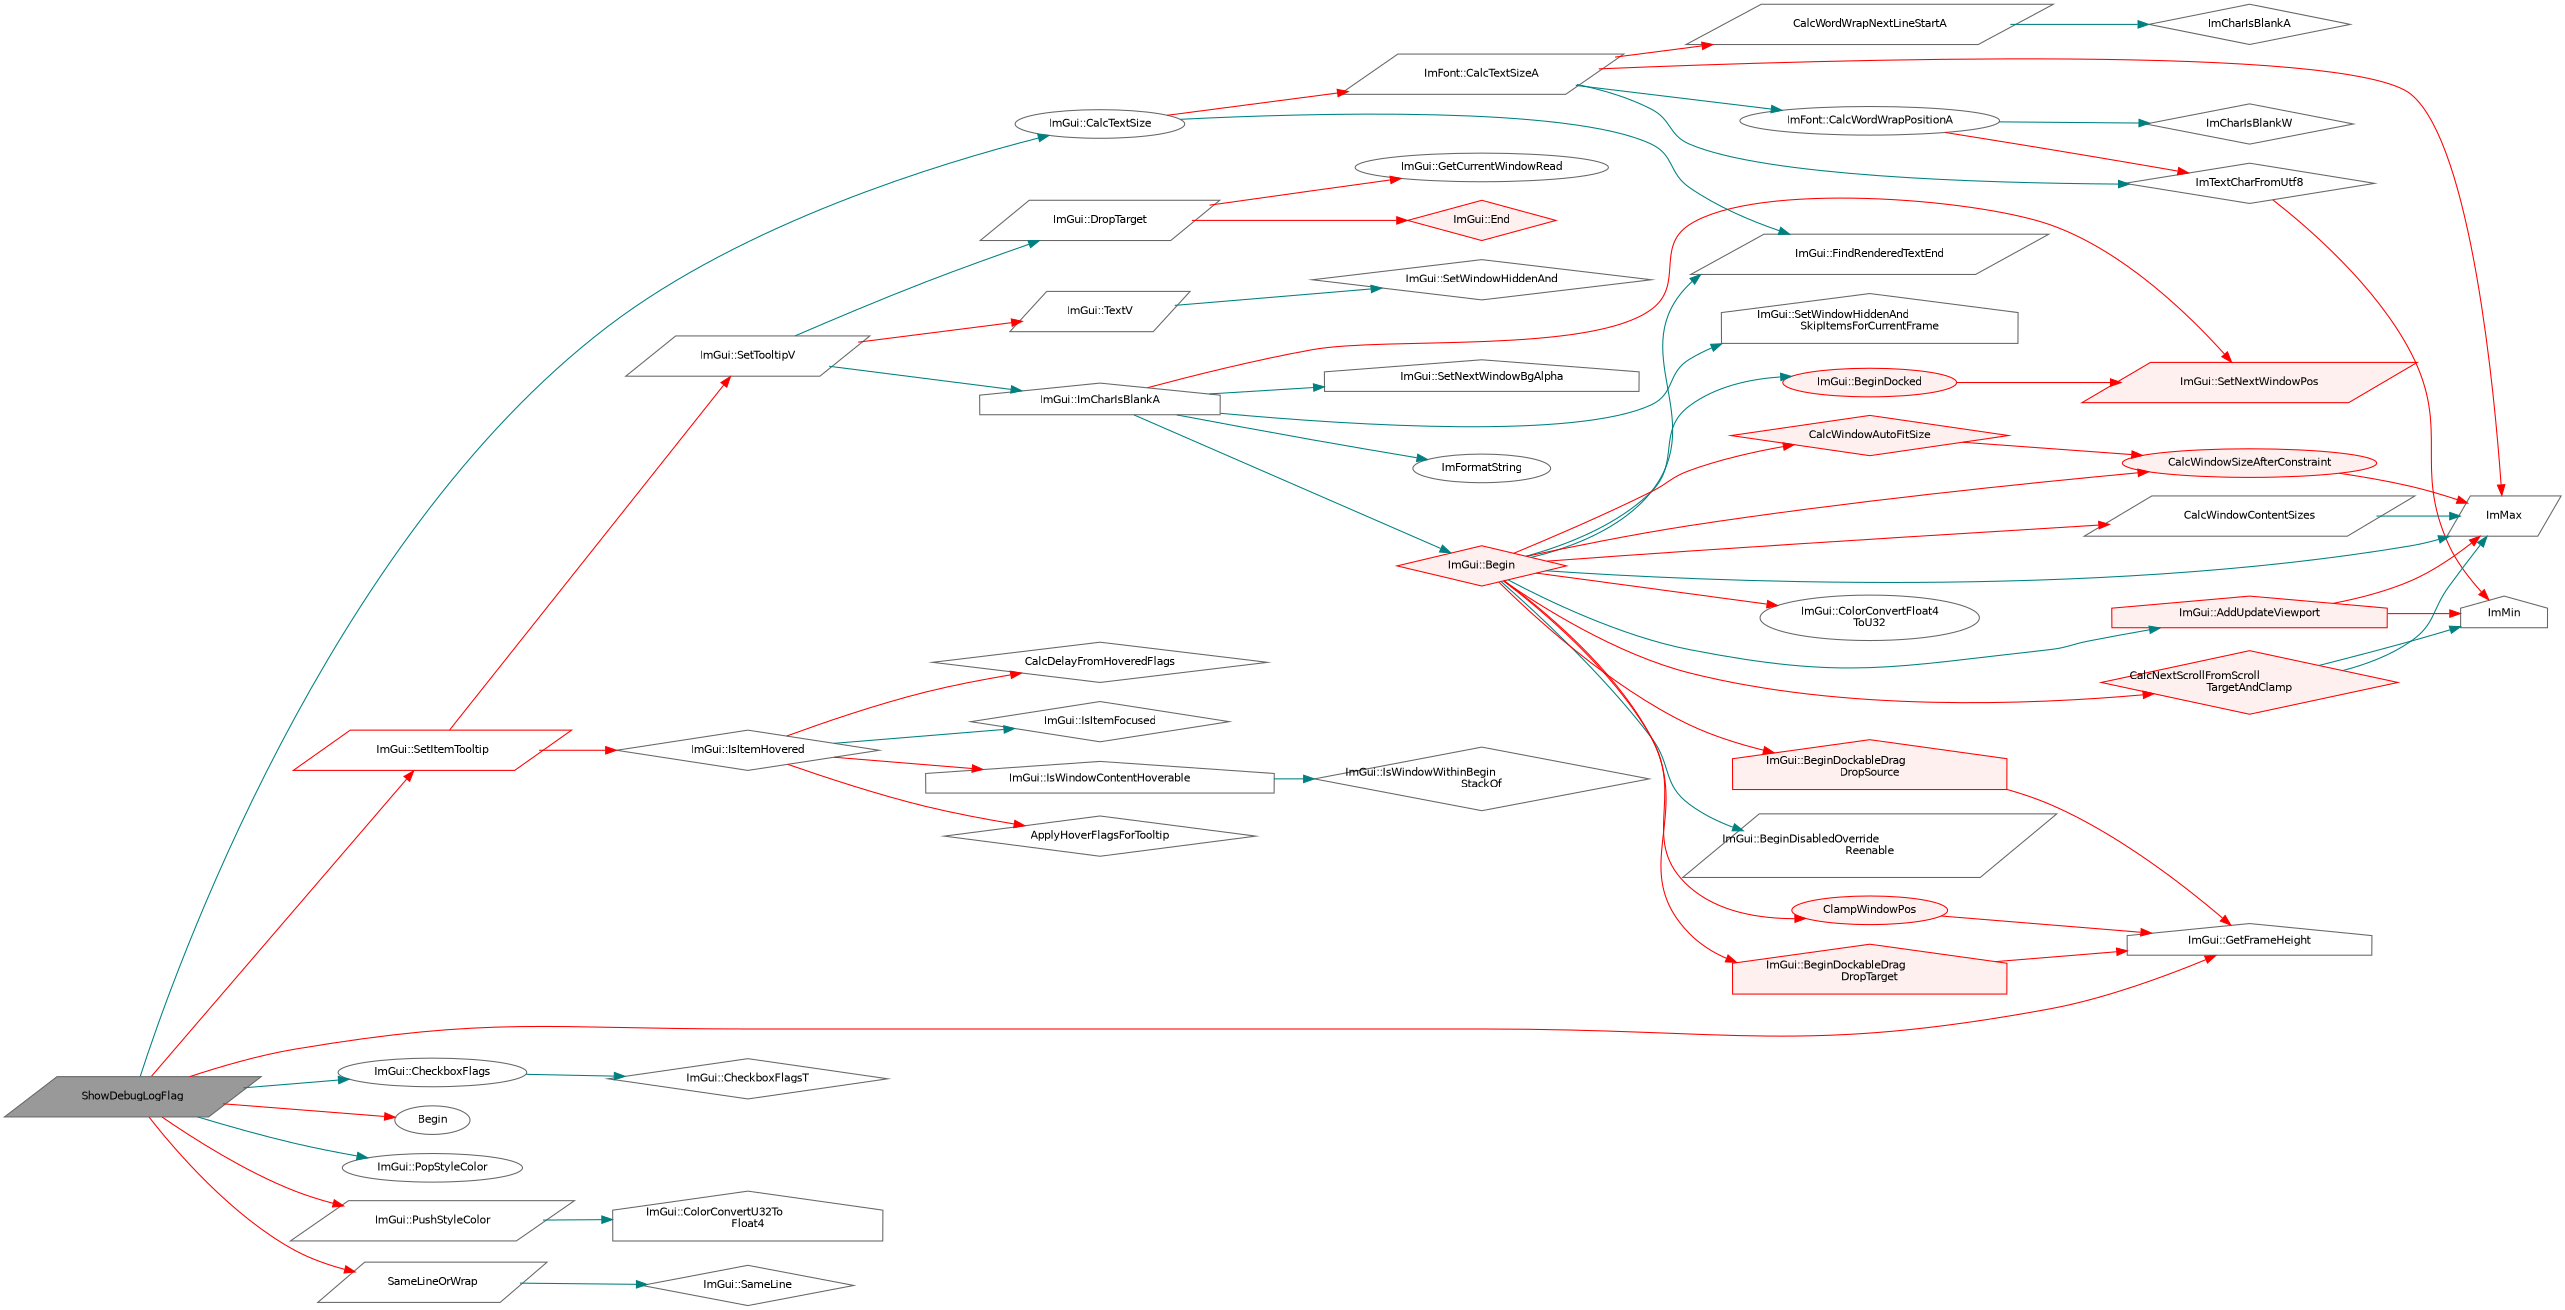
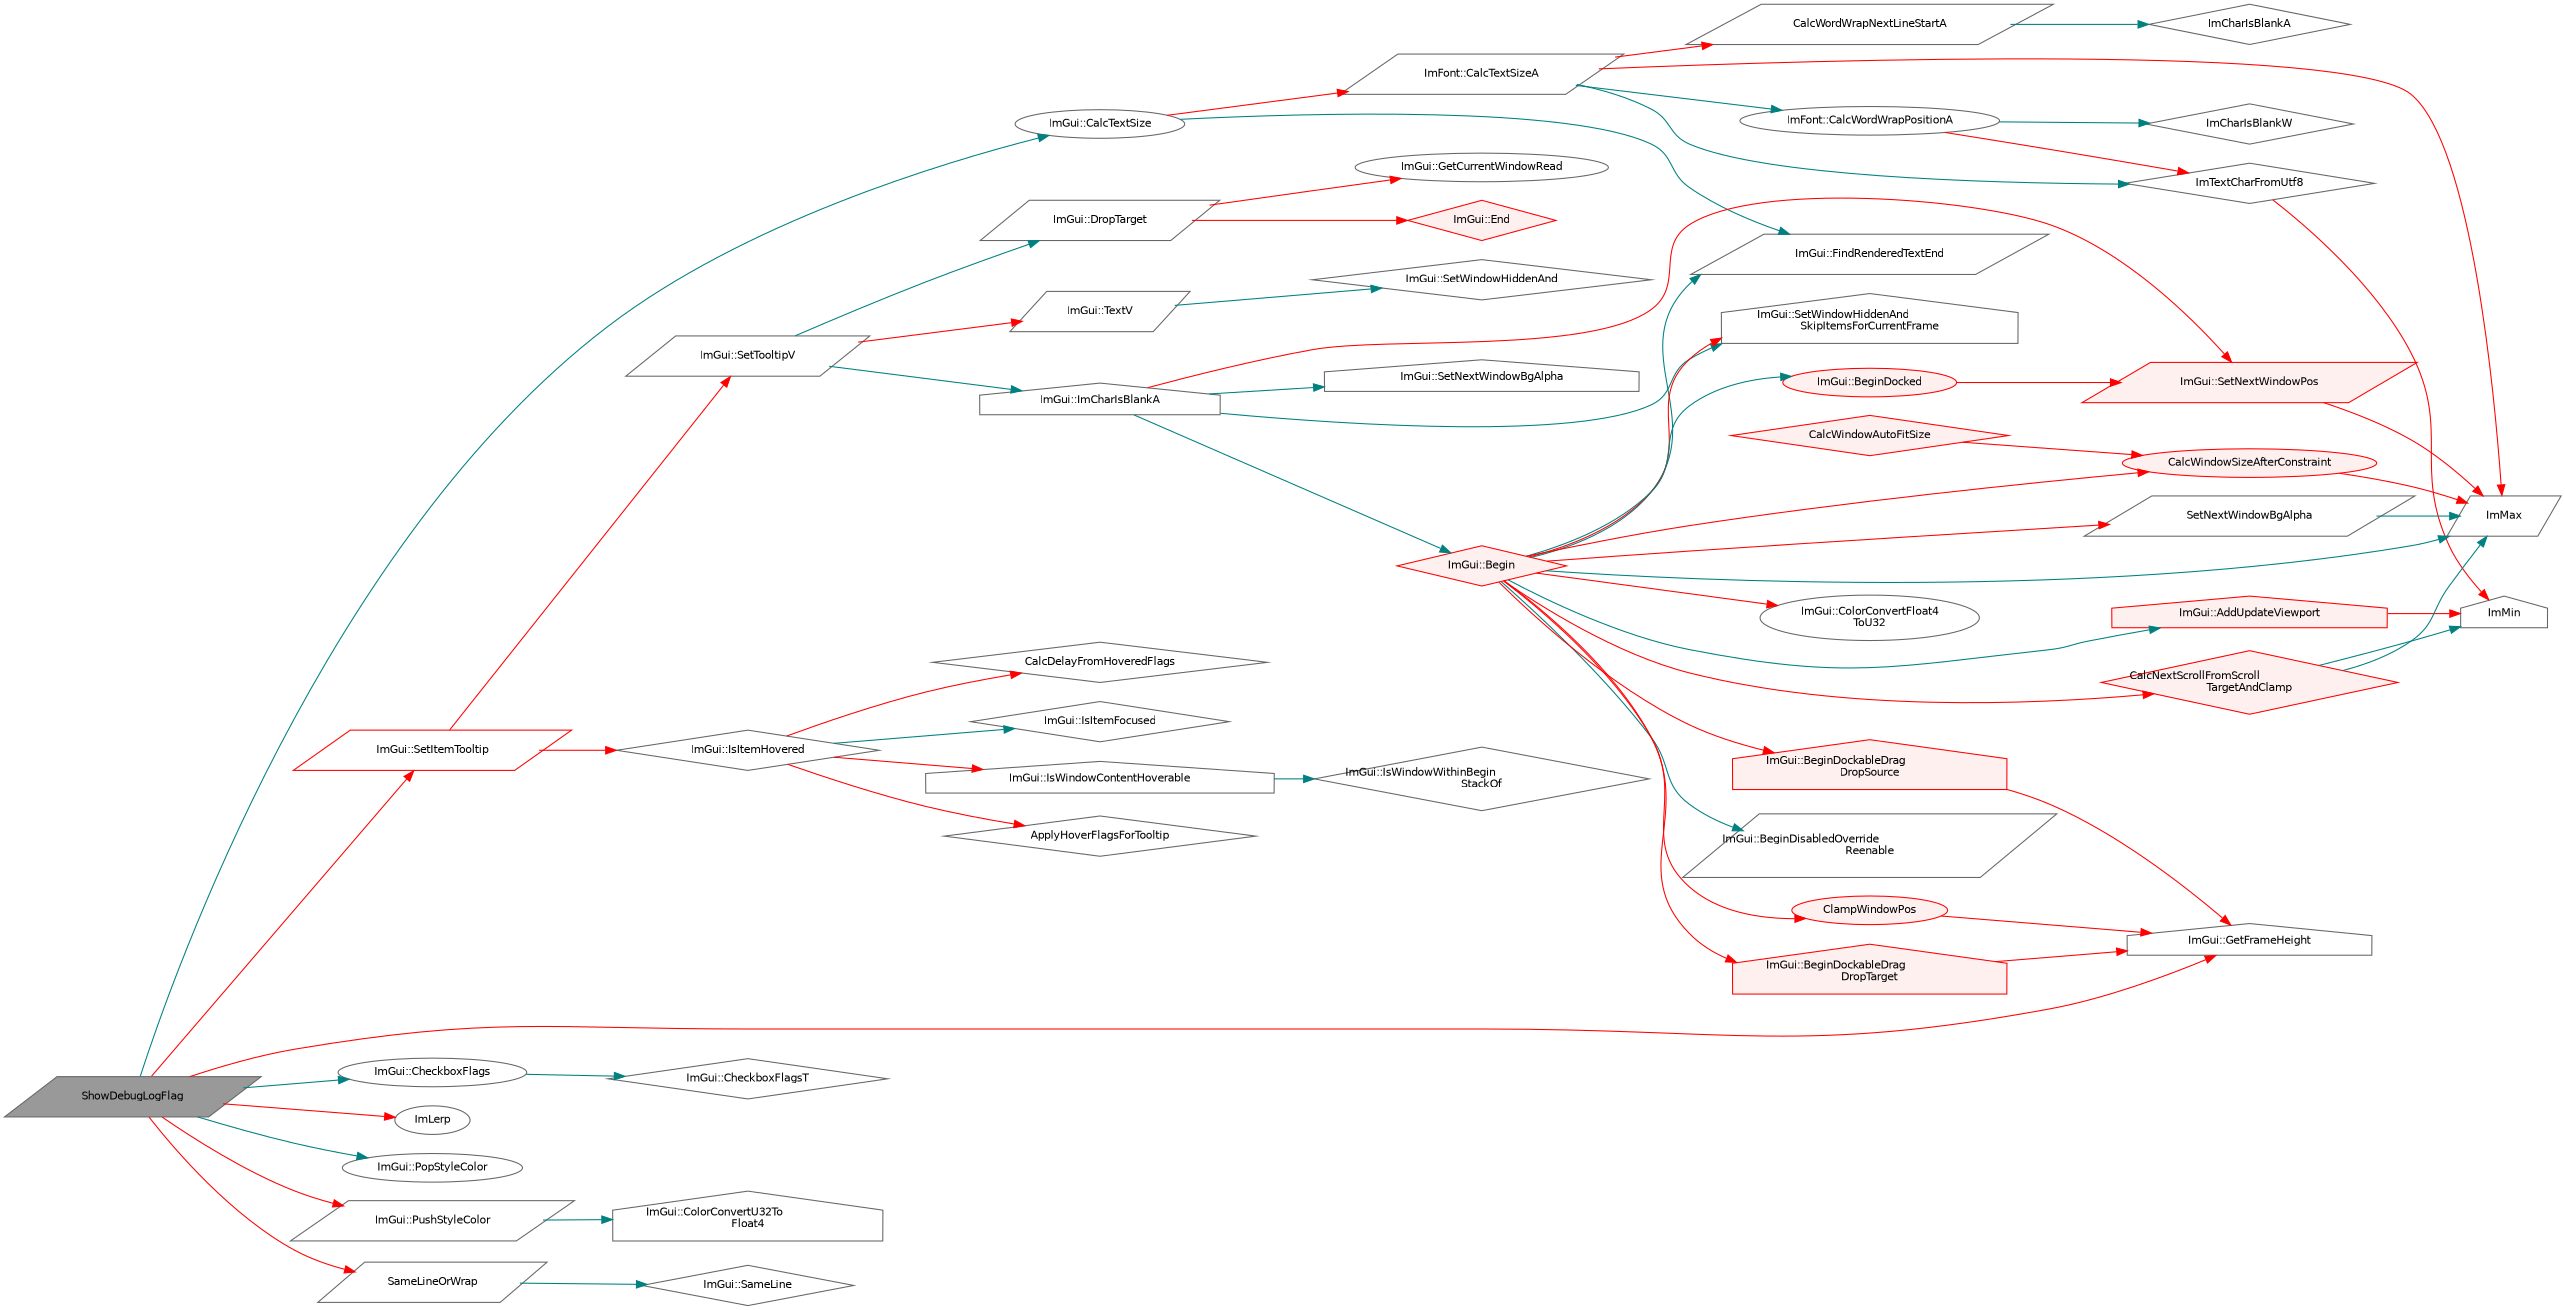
node "ImFormatString": removed
edge "ImGui::Begin" -> "CalcWindowAutoFitSize": now "ImGui::Begin" -> "ImGui::SetWindowHiddenAnd SkipItemsForCurrentFrame"
node "CalcWindowContentSizes": label "CalcWindowContentSizes" -> "SetNextWindowBgAlpha"
edge "ImGui::AddUpdateViewport" -> "ImMax": now "ImGui::SetNextWindowPos" -> "ImMax"
node "Begin": label "Begin" -> "ImLerp"
